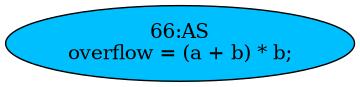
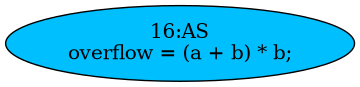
node "66:AS overflow = (a + b) * b;": label "66:AS overflow = (a + b) * b;" -> "16:AS overflow = (a + b) * b;"
